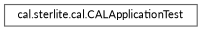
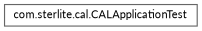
node "cal.sterlite.cal.CALApplicationTest": label "cal.sterlite.cal.CALApplicationTest" -> "com.sterlite.cal.CALApplicationTest"
